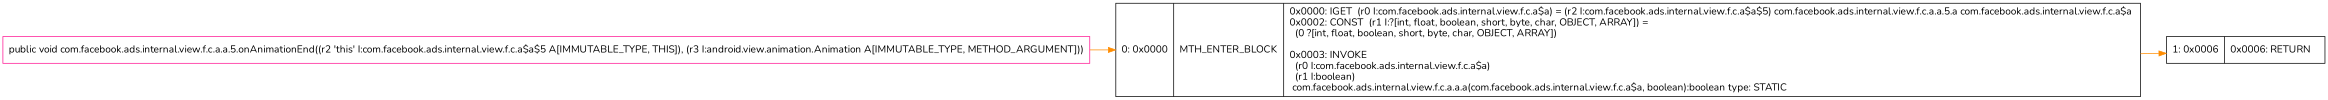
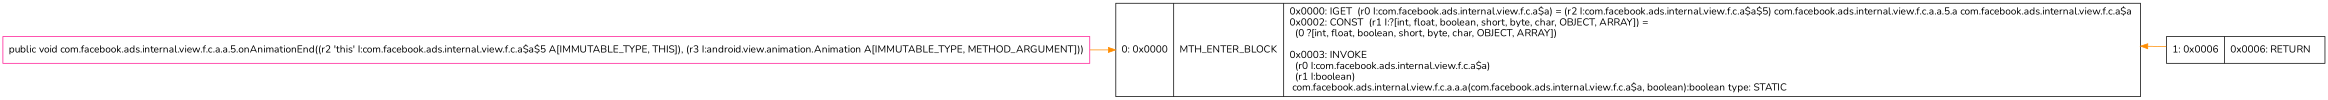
edge "0: 0x0000" -> "1: 0x0006": reversed
